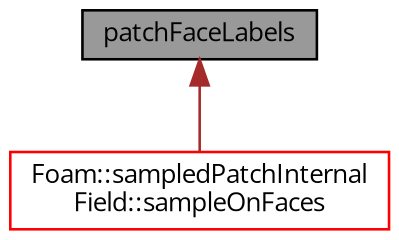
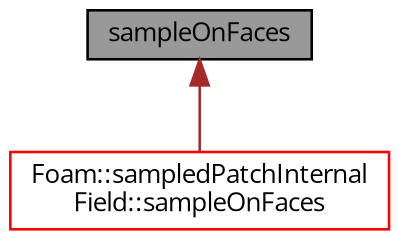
node "patchFaceLabels": label "patchFaceLabels" -> "sampleOnFaces"
